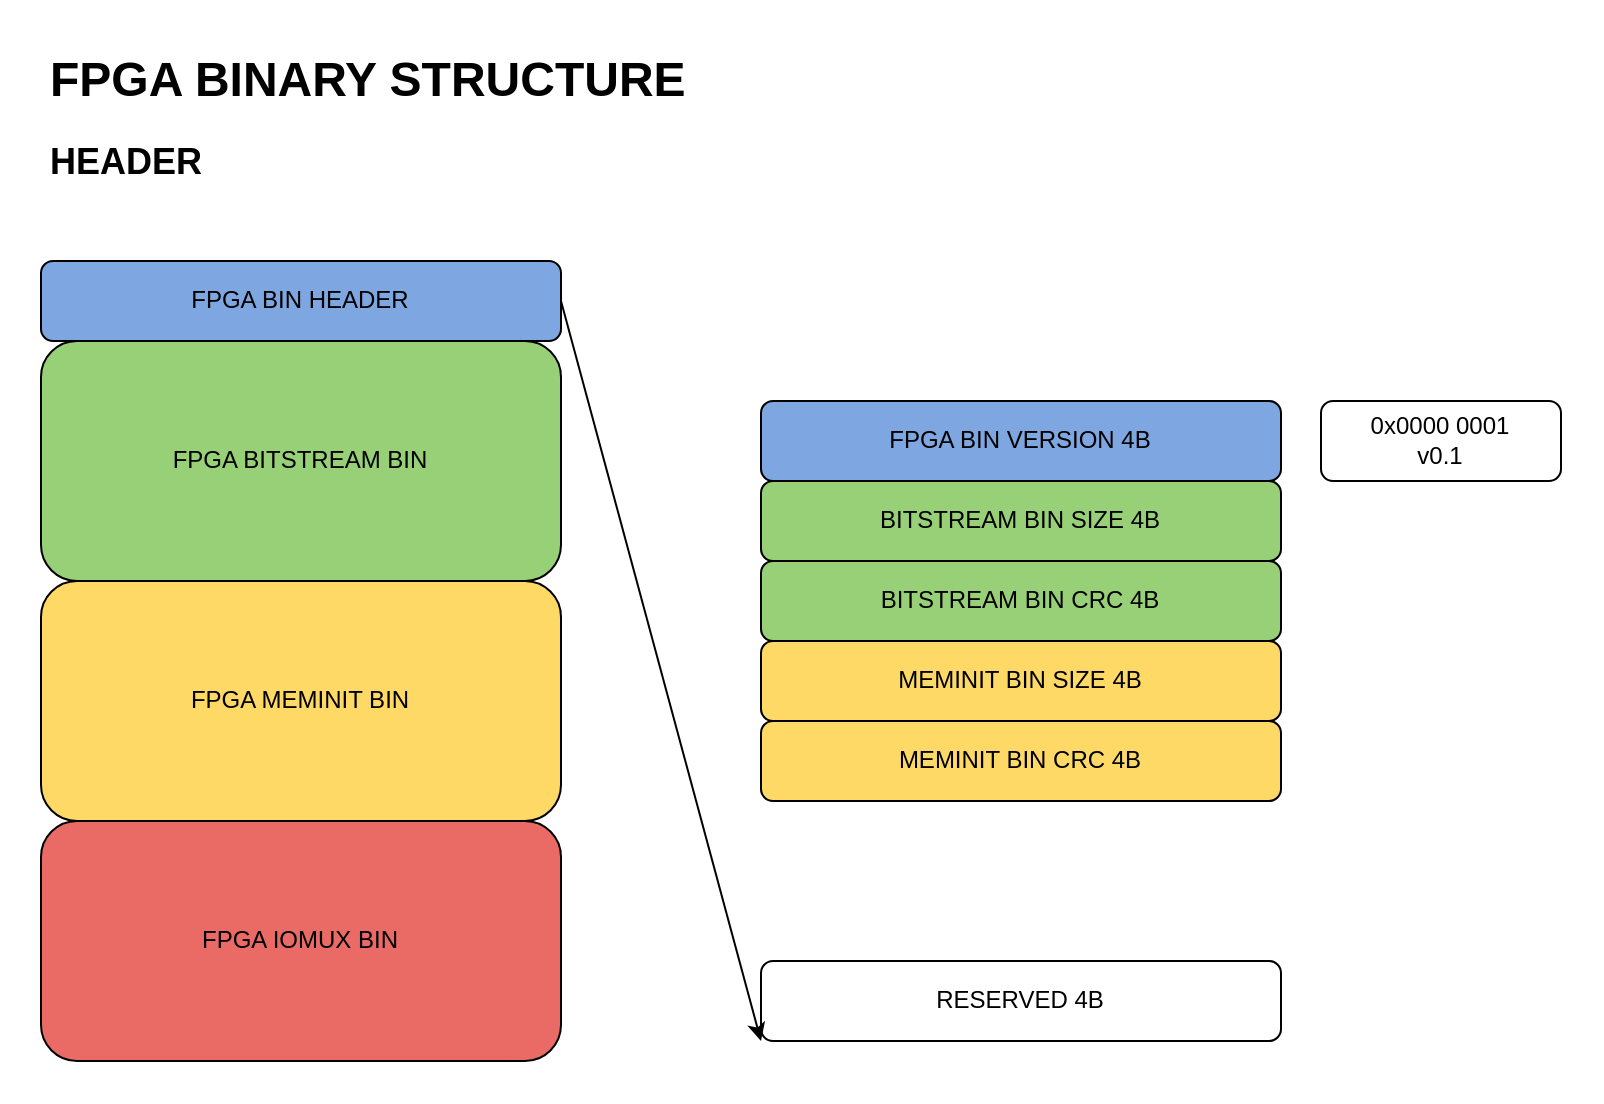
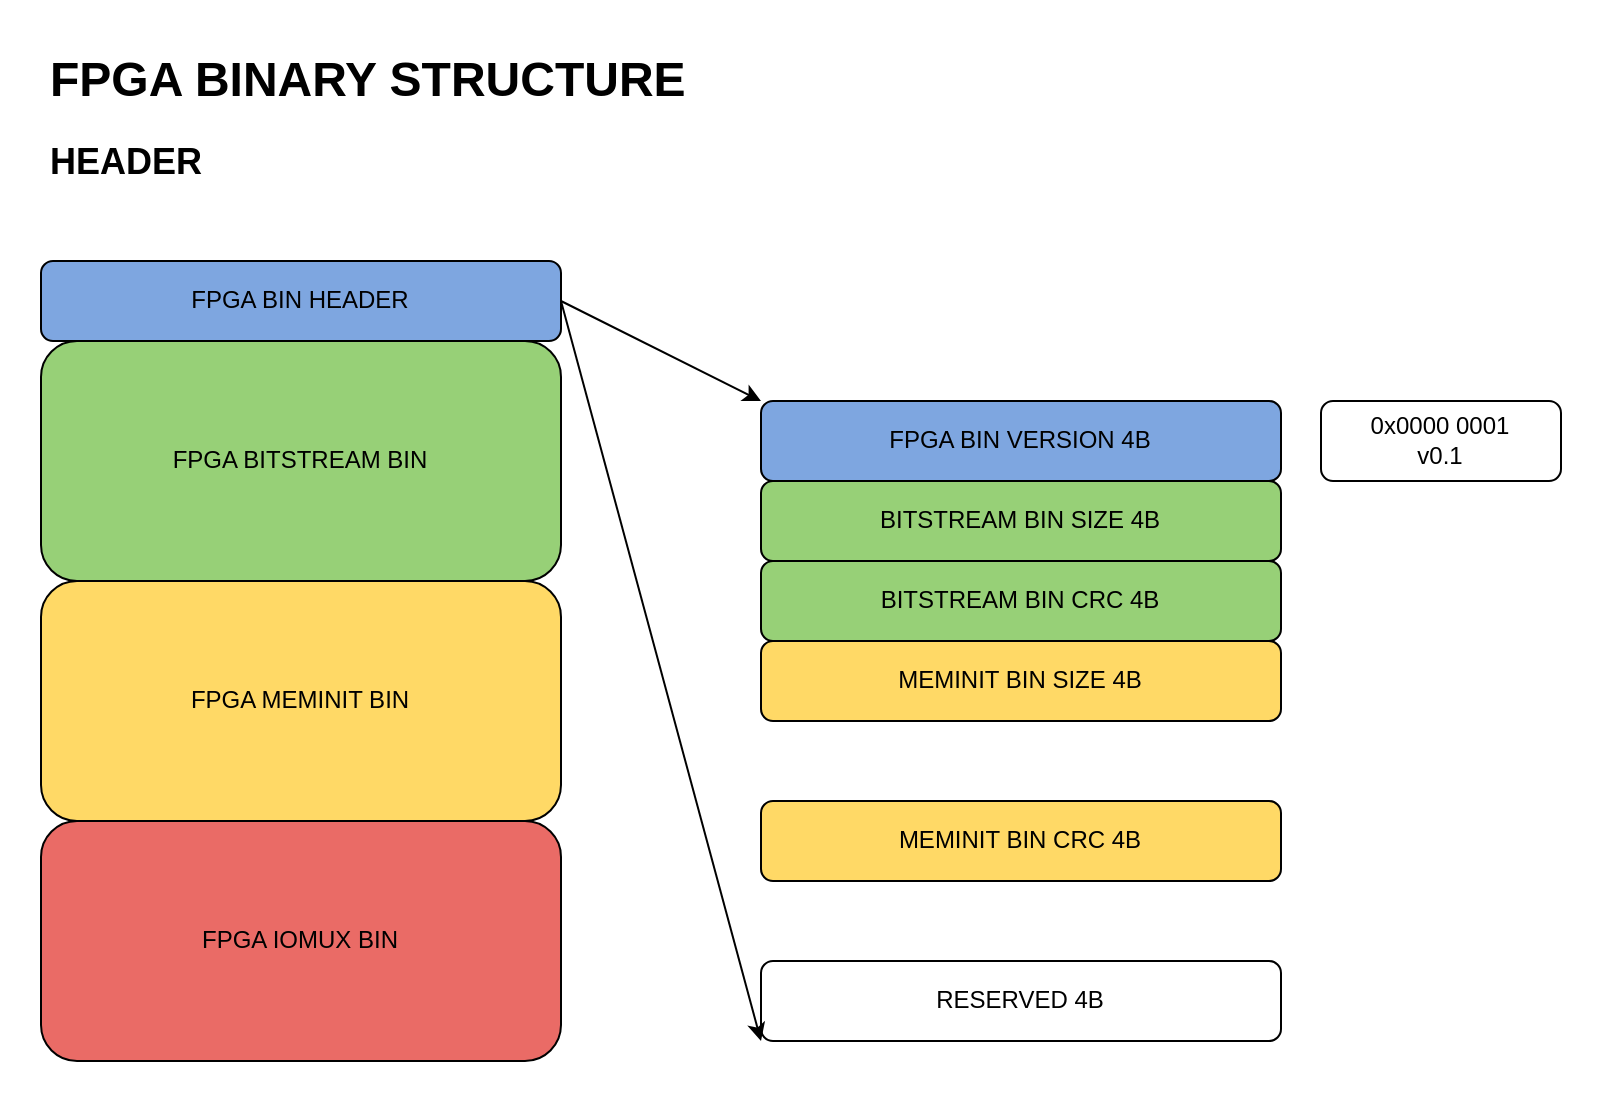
edge "FPGA BIN HEADER" -> "FPGA BIN VERSION 4B": added
node "MEMINIT BIN CRC 4B": moved (1021, 761) -> (1021, 841)
